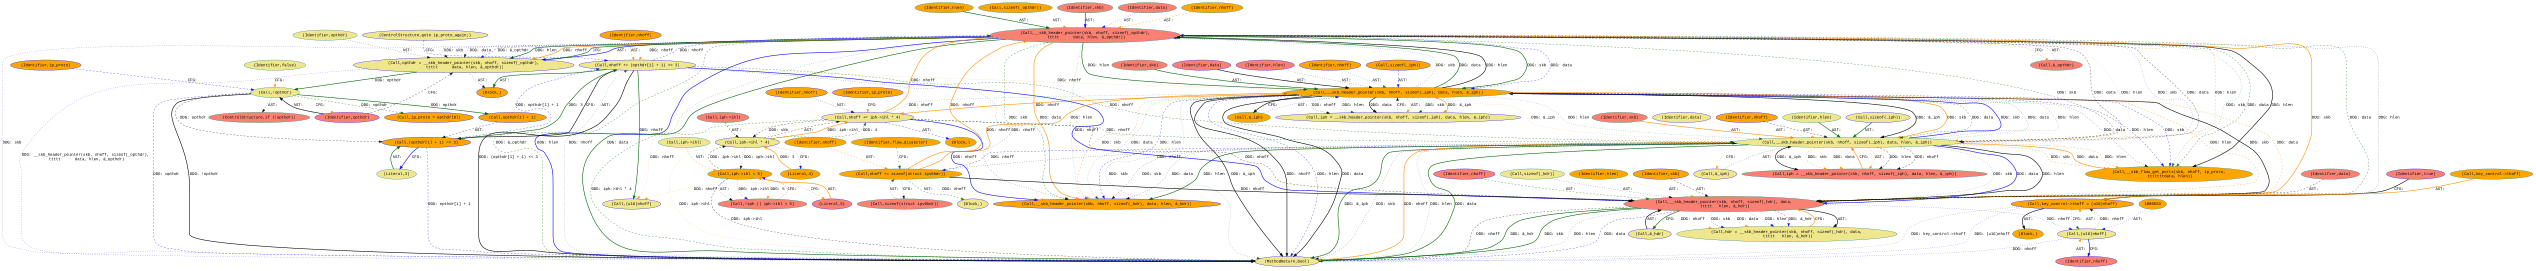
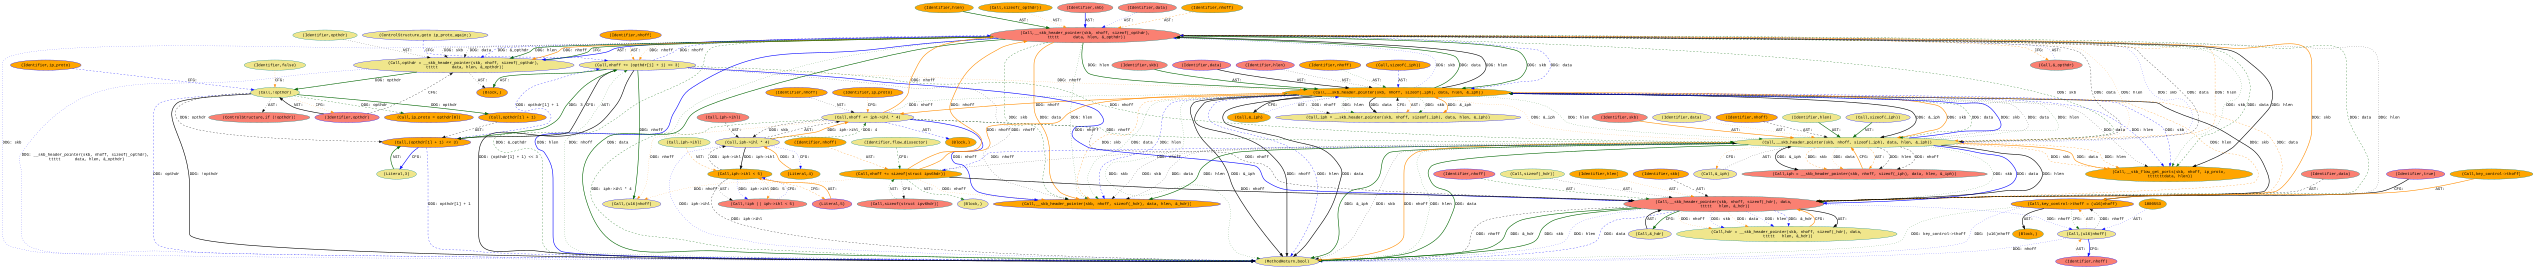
node "(Identifier,flow_dissector)": fillcolor orange -> khaki
edge "(Call,iph->ihl * 4)" -> "(Call,iph->ihl < 5)": style dotted -> bold
edge "(Call,iph->ihl * 4)" -> "(MethodReturn,bool)": color darkorange -> blue
